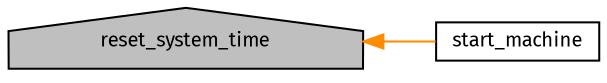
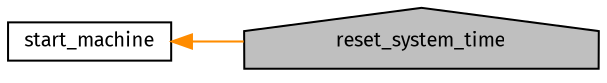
edge "start_machine" -> "reset_system_time": reversed
